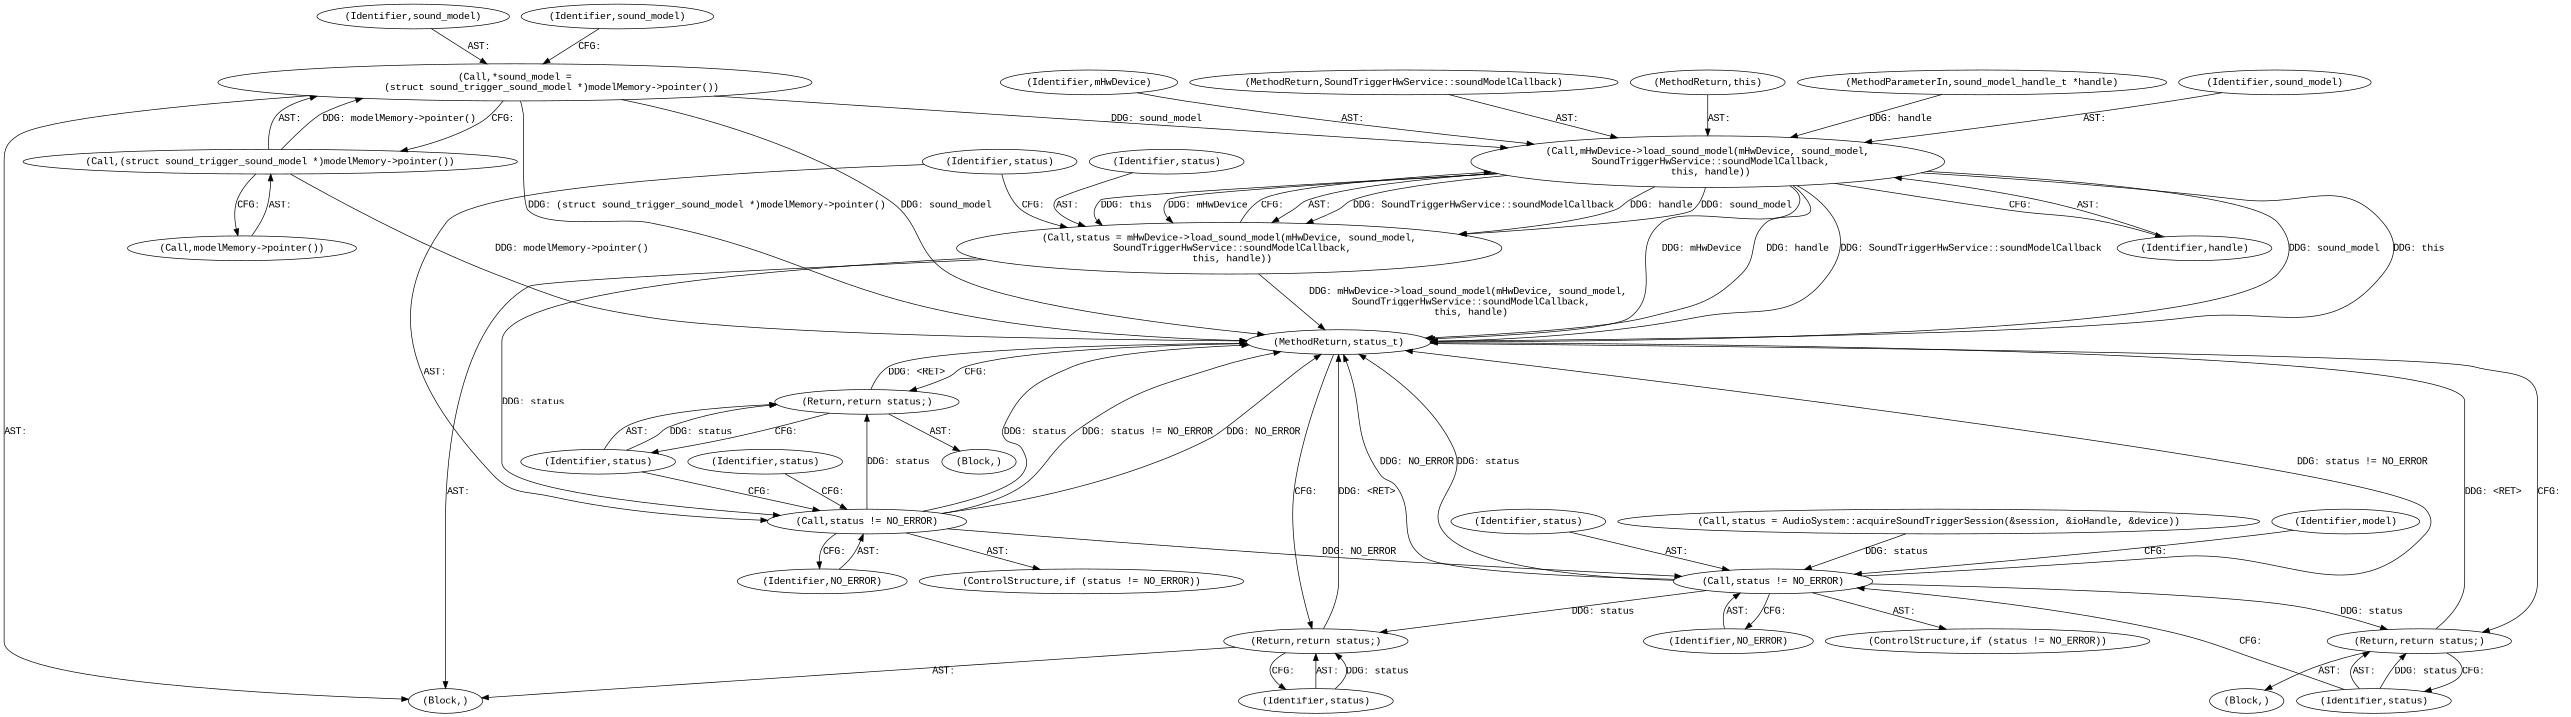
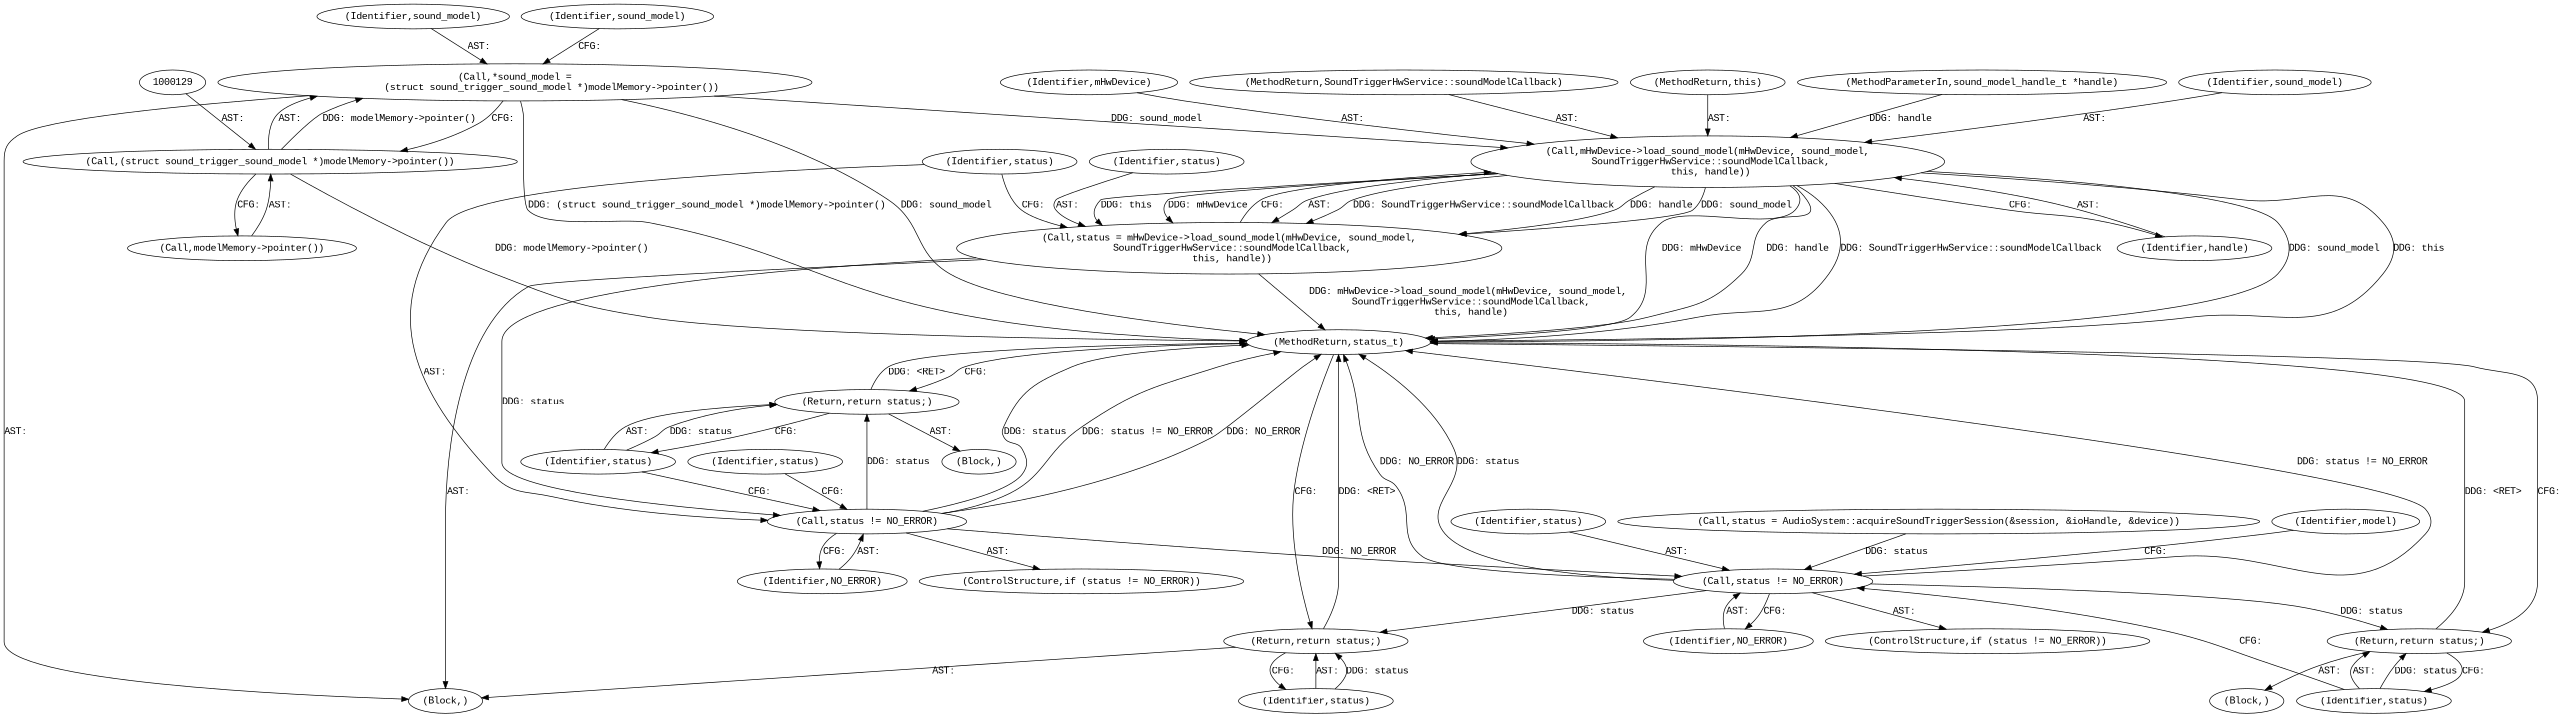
node "1000129": added
